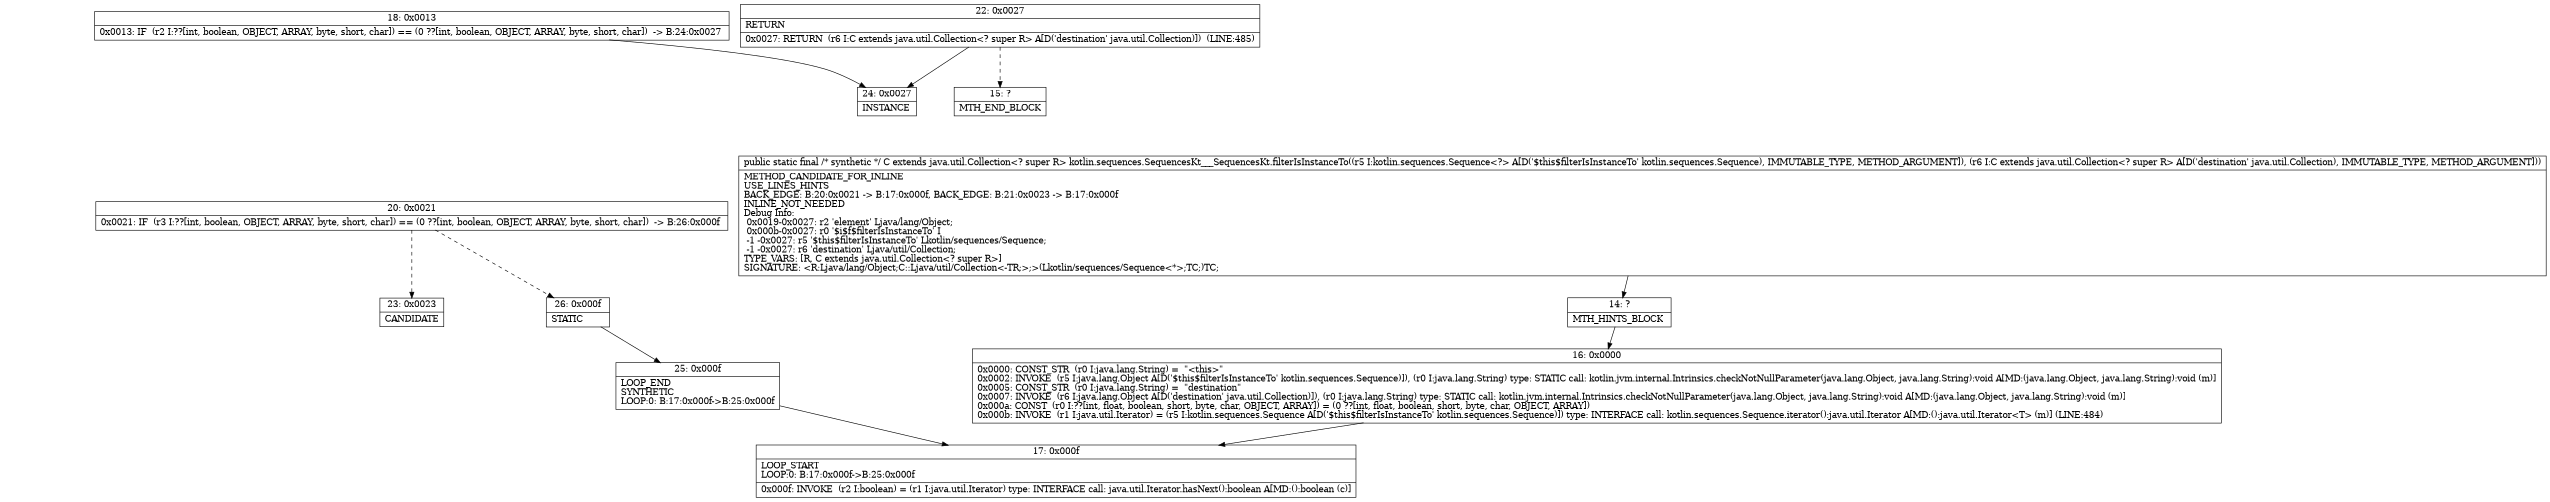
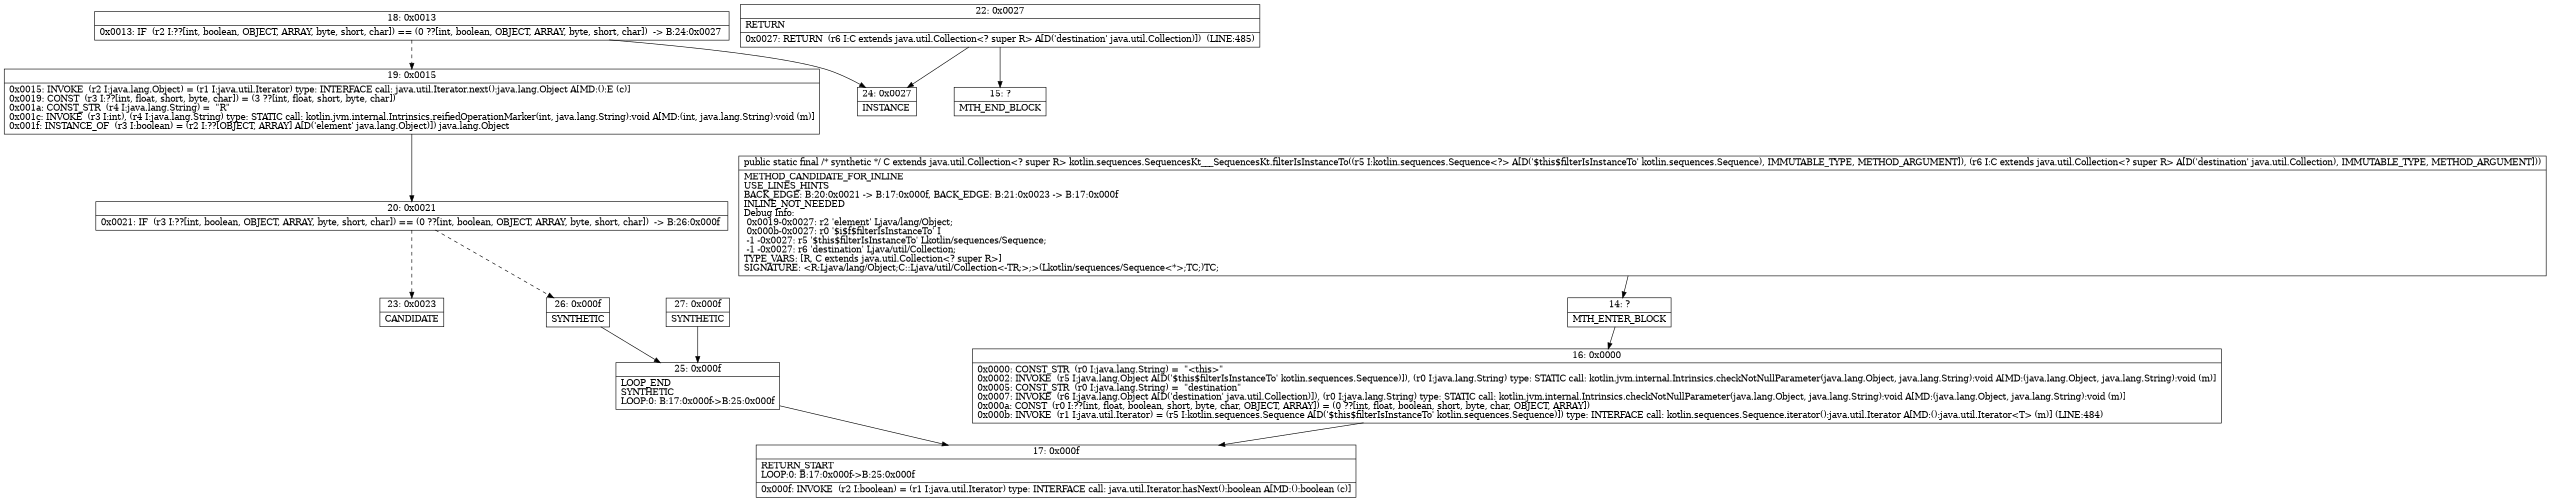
edge "22: 0x0027" -> "15: ?": style dashed -> solid
node "19: 0x0015": added
node "27: 0x000f": added
node "26: 0x000f": text "STATIC" -> "SYNTHETIC"
node "14: ?": text "MTH_HINTS_BLOCK" -> "MTH_ENTER_BLOCK"
node "17: 0x000f": text "LOOP_START" -> "RETURN_START"
